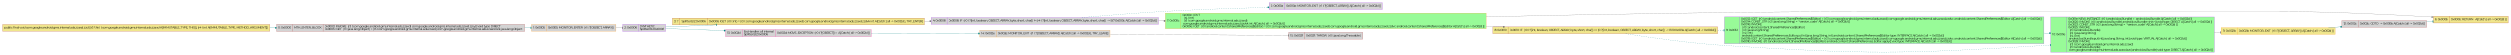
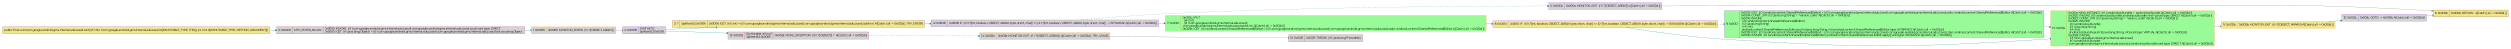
edge "7: 0x000c" -> "6: 0x000b": now "5: 0x000a" -> "6: 0x000b"
node "12: 0x002c": color brown -> purple
node "8: 0x0010": color brown -> purple
node "13: 0x002d": text "ExcHandler: all internal" -> "ExcHandler: all null"
edge "13: 0x002d" -> "14: 0x002e": style solid -> dashed
node "10: 0x001e": color purple -> darkorange
edge "8: 0x0010" -> "10: 0x001e": style dashed -> solid
